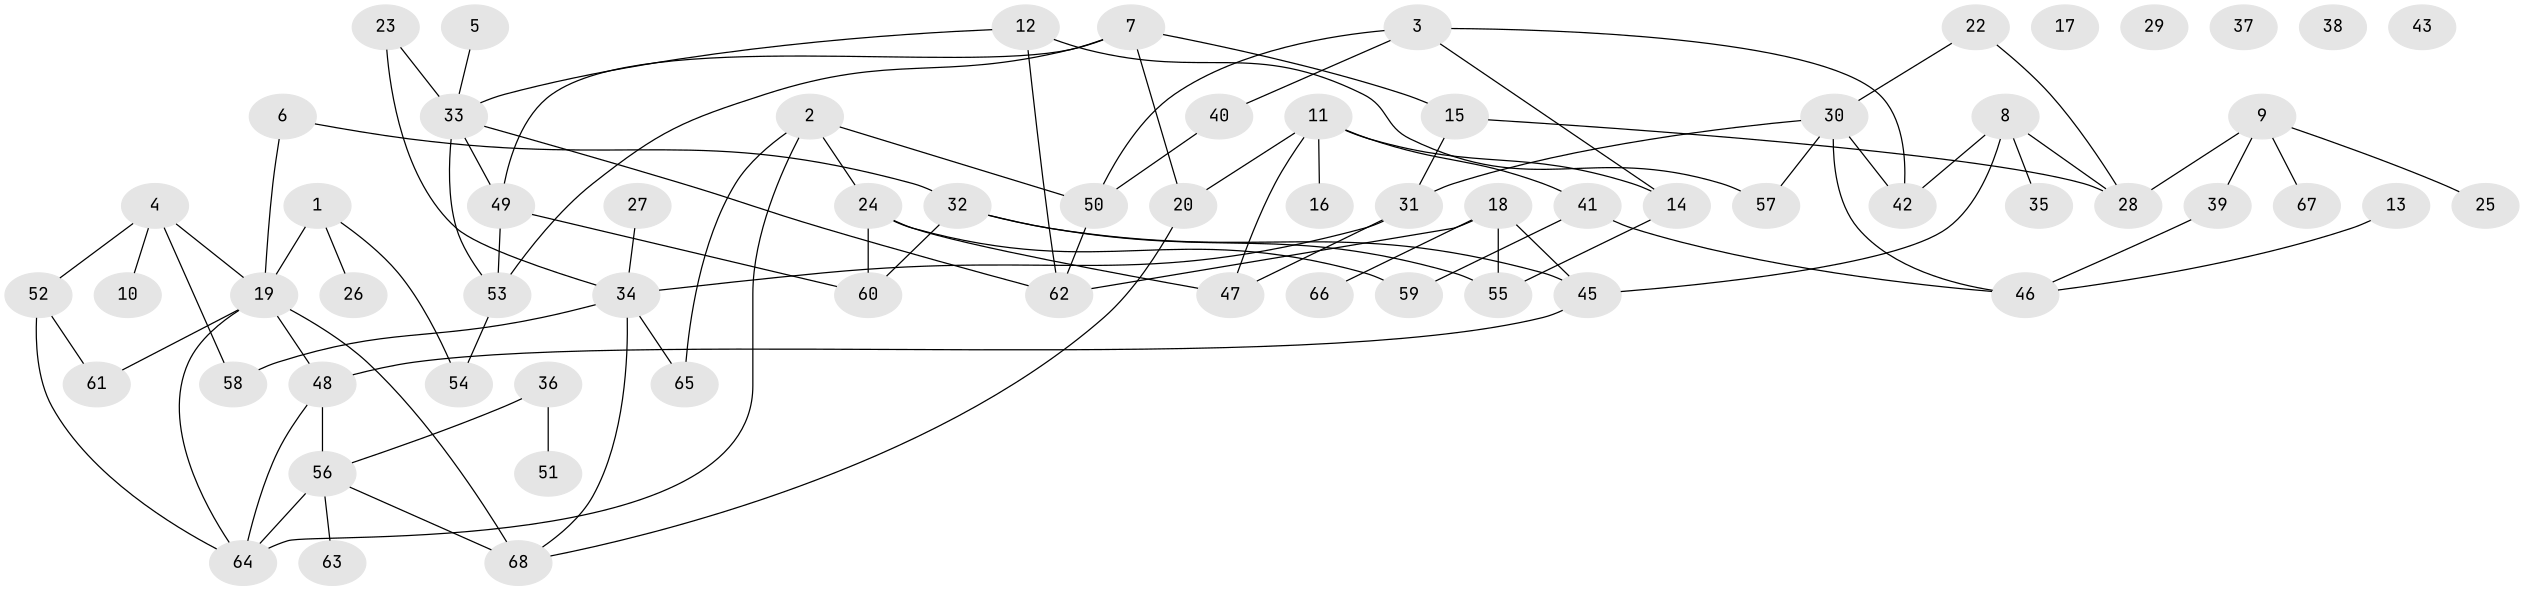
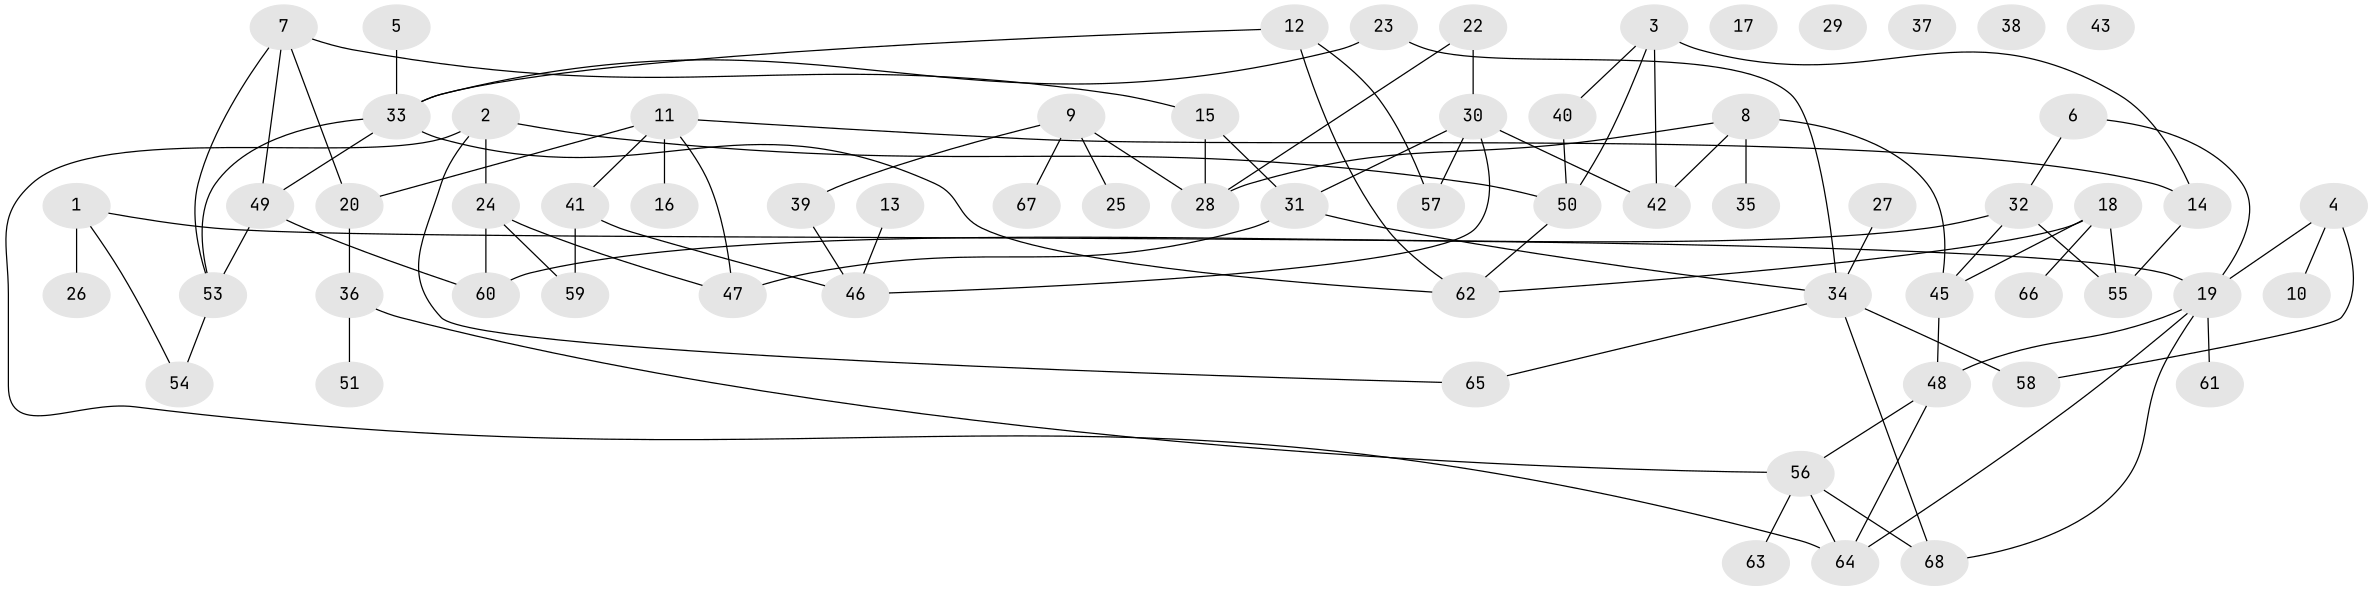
node "52": removed
edge "20" -- "68": now "20" -- "36"
